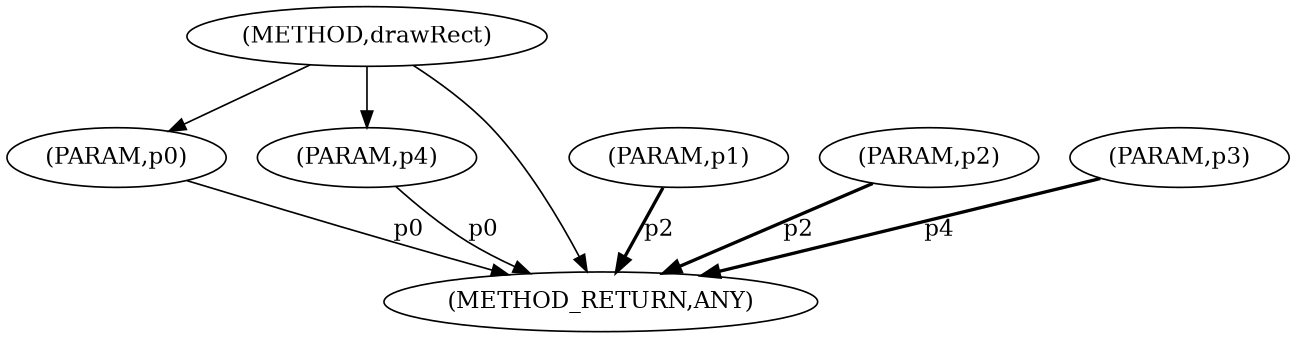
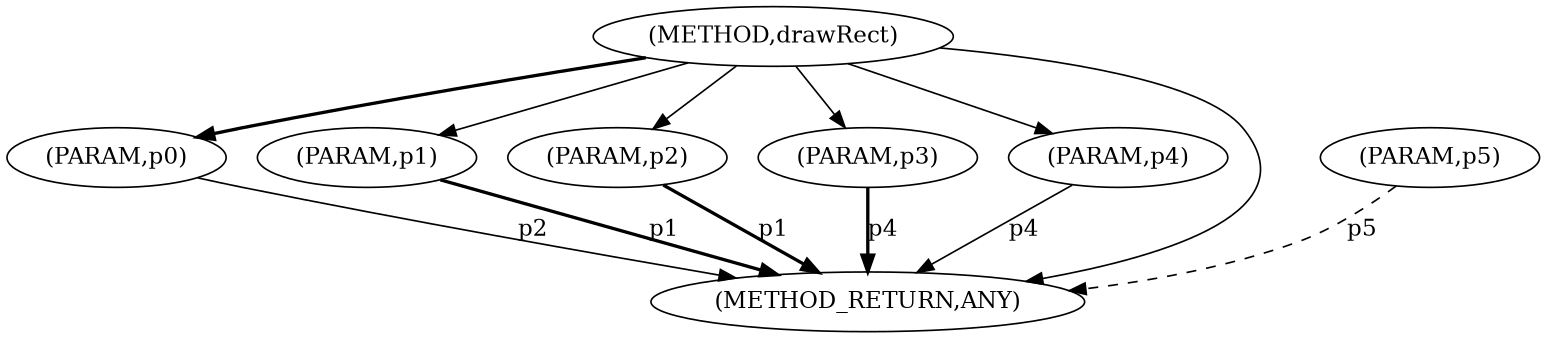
edge "(METHOD,drawRect)" -> "(PARAM,p3)": added
edge "(METHOD,drawRect)" -> "(PARAM,p2)": added
edge "(METHOD,drawRect)" -> "(PARAM,p0)": style solid -> bold
edge "(METHOD,drawRect)" -> "(PARAM,p1)": added
node "(PARAM,p5)": added
edge "(PARAM,p0)" -> "(METHOD_RETURN,ANY)": label "p0" -> "p2"
edge "(PARAM,p4)" -> "(METHOD_RETURN,ANY)": label "p0" -> "p4"
edge "(PARAM,p1)" -> "(METHOD_RETURN,ANY)": label "p2" -> "p1"
edge "(PARAM,p2)" -> "(METHOD_RETURN,ANY)": label "p2" -> "p1"
